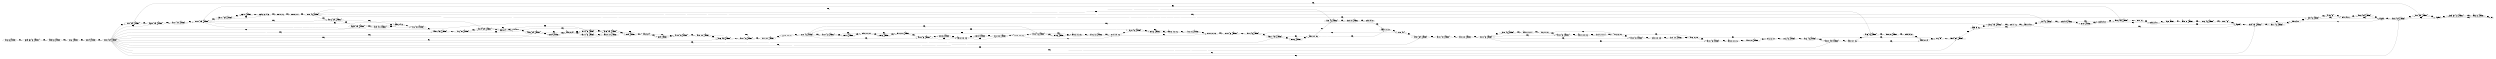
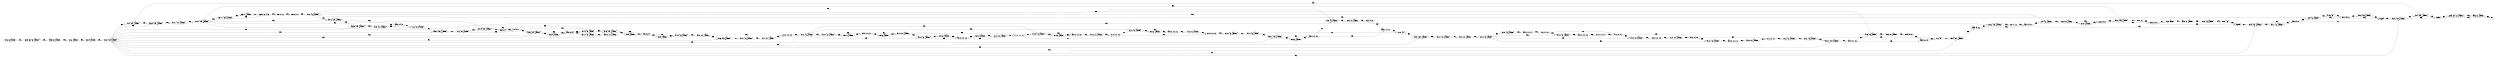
node "orr w10 , w10 , w11": label "orr w10 , w10 , w11" -> "orr w10 , w10 , w15"
